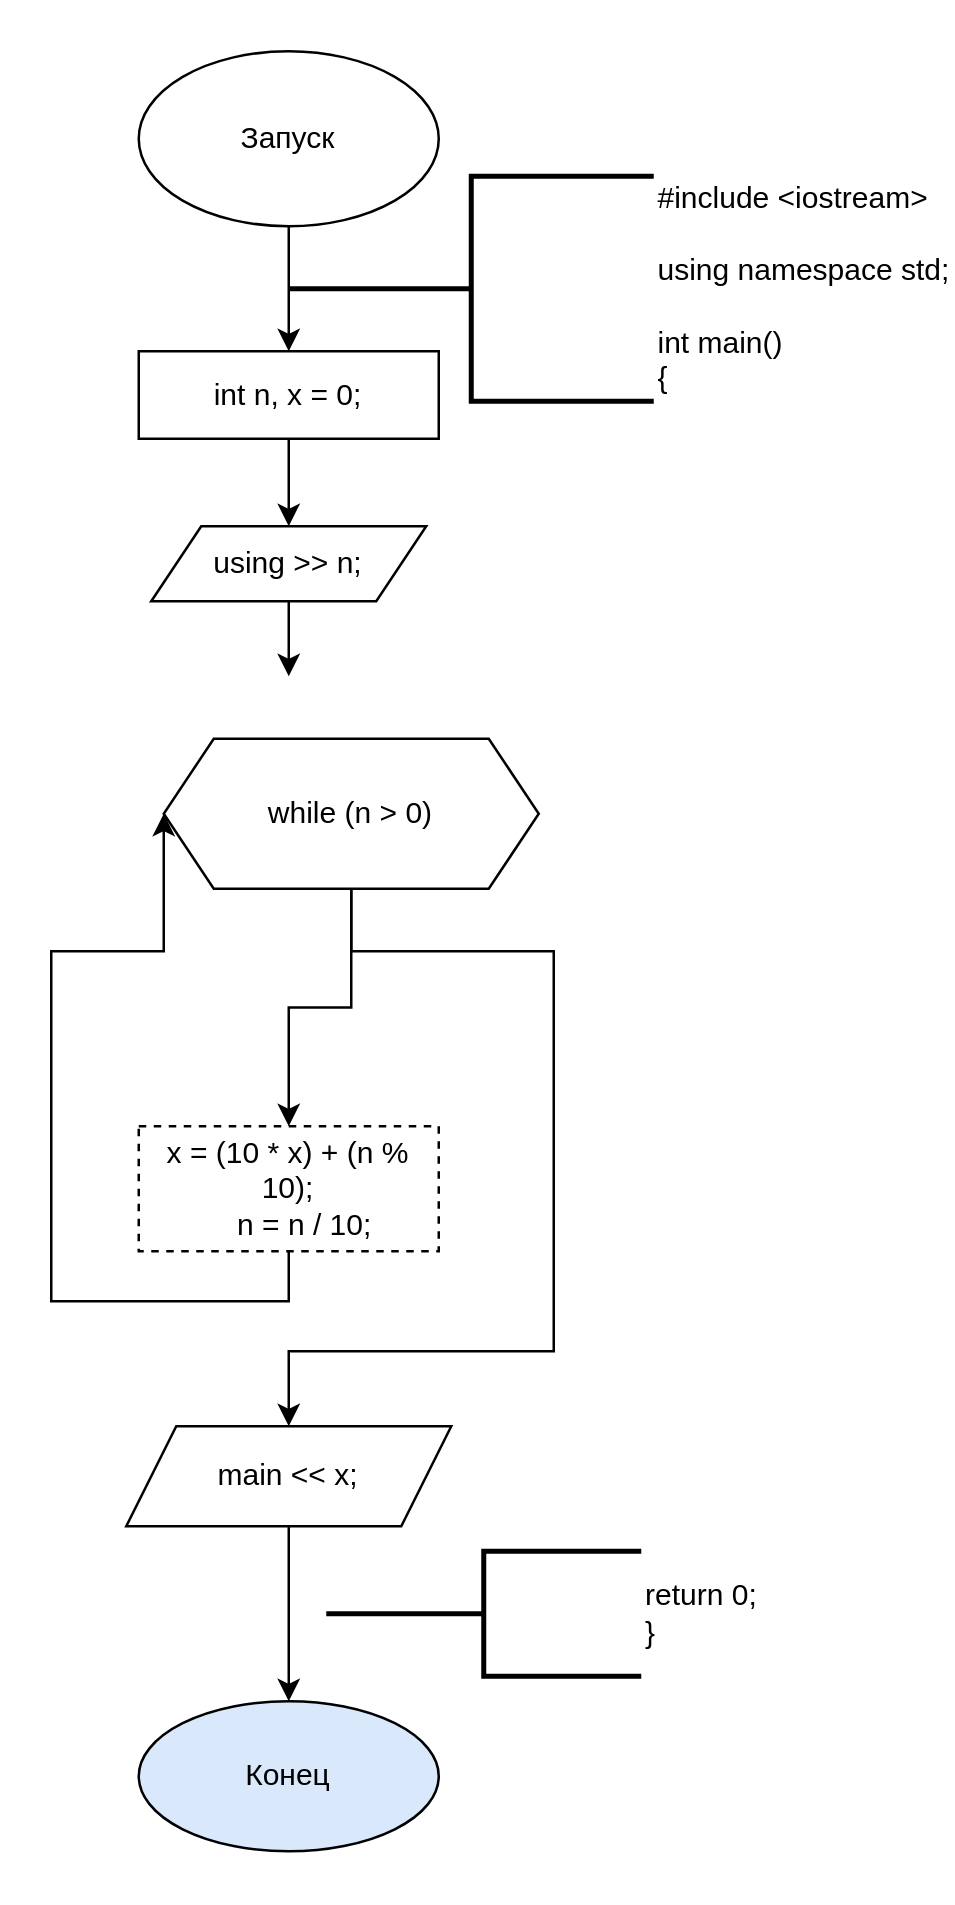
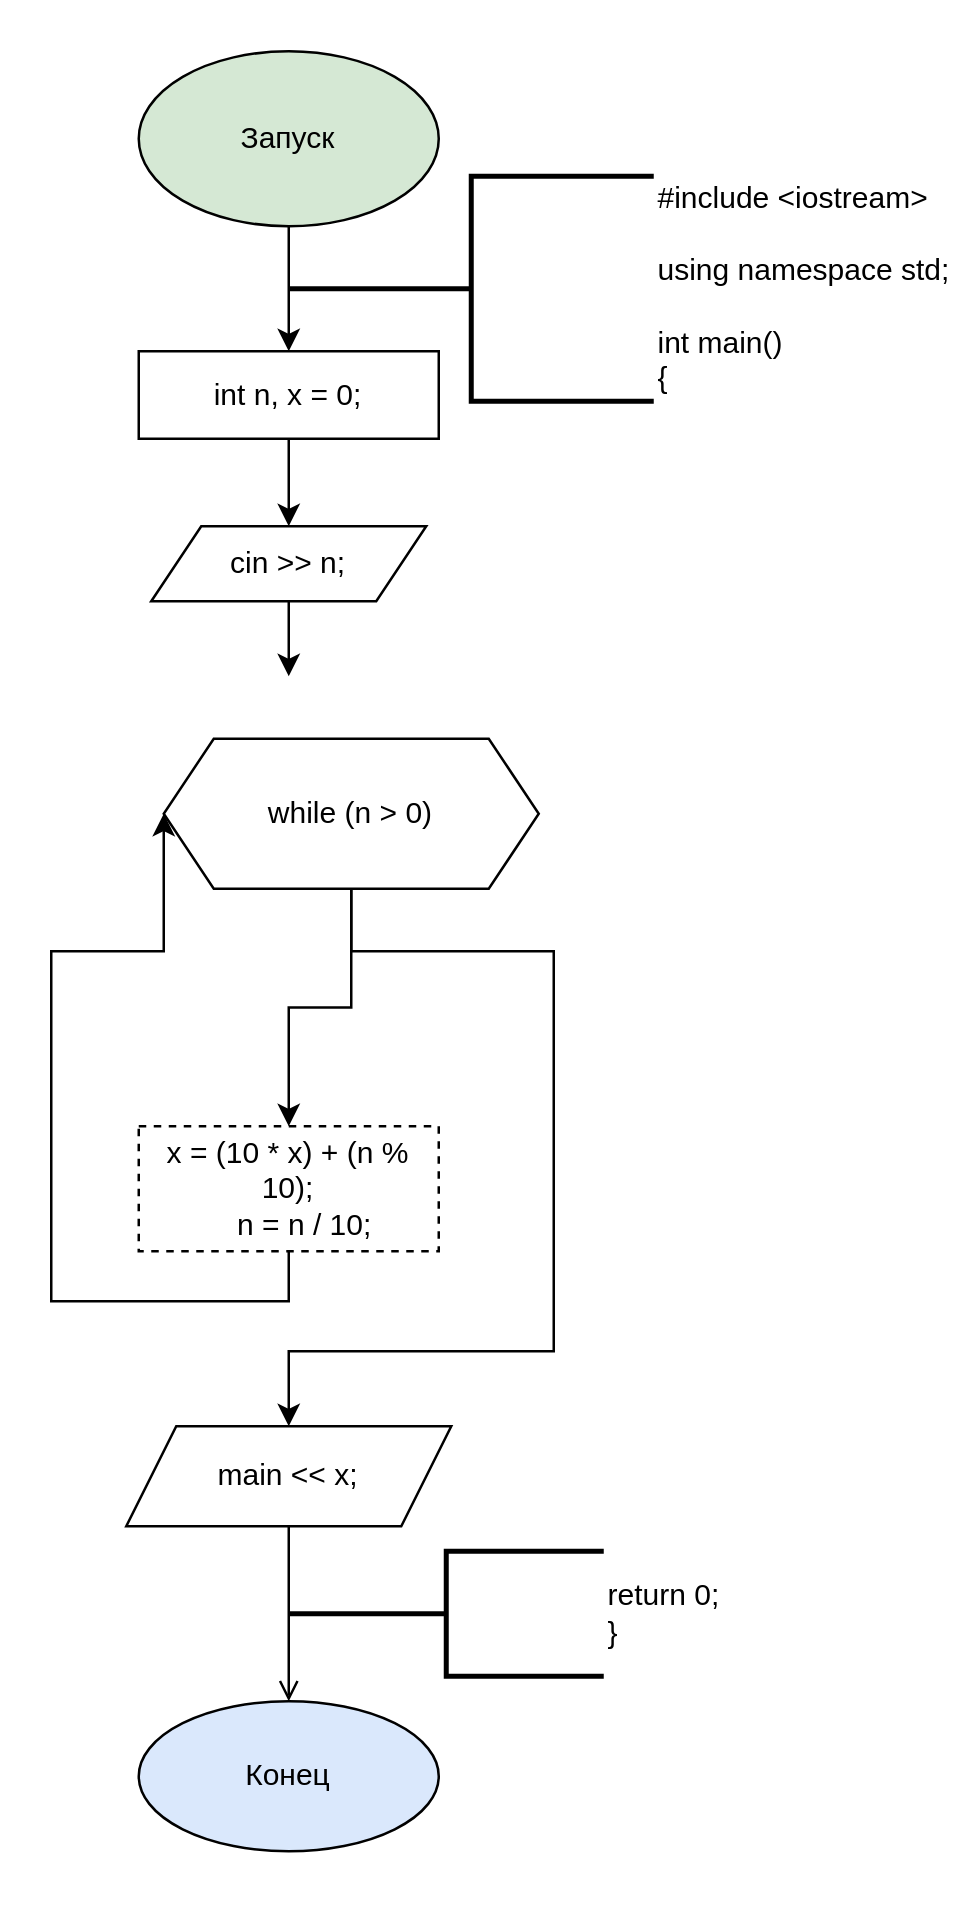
node "Запуск": fillcolor #ffffff -> #d5e8d4
node "using >> n;": label "using >> n;" -> "cin >> n;"
node "return 0; }": moved (484, 1614) -> (446, 1614)
edge "main << x;" -> "Конец": arrowhead classic -> open
